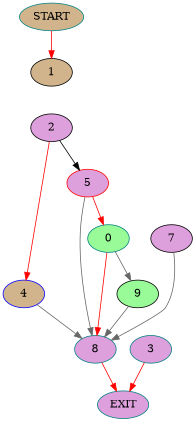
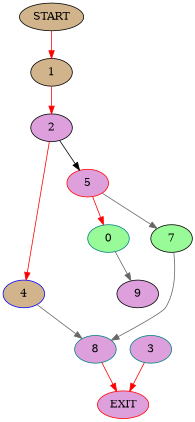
node "START": color teal -> black
edge "1" -> "2": added
node "7": fillcolor plum -> palegreen
edge "5" -> "8": now "5" -> "7"
edge "0" -> "8": removed
node "9": fillcolor palegreen -> plum
edge "9" -> "8": removed
node "EXIT": color teal -> red
